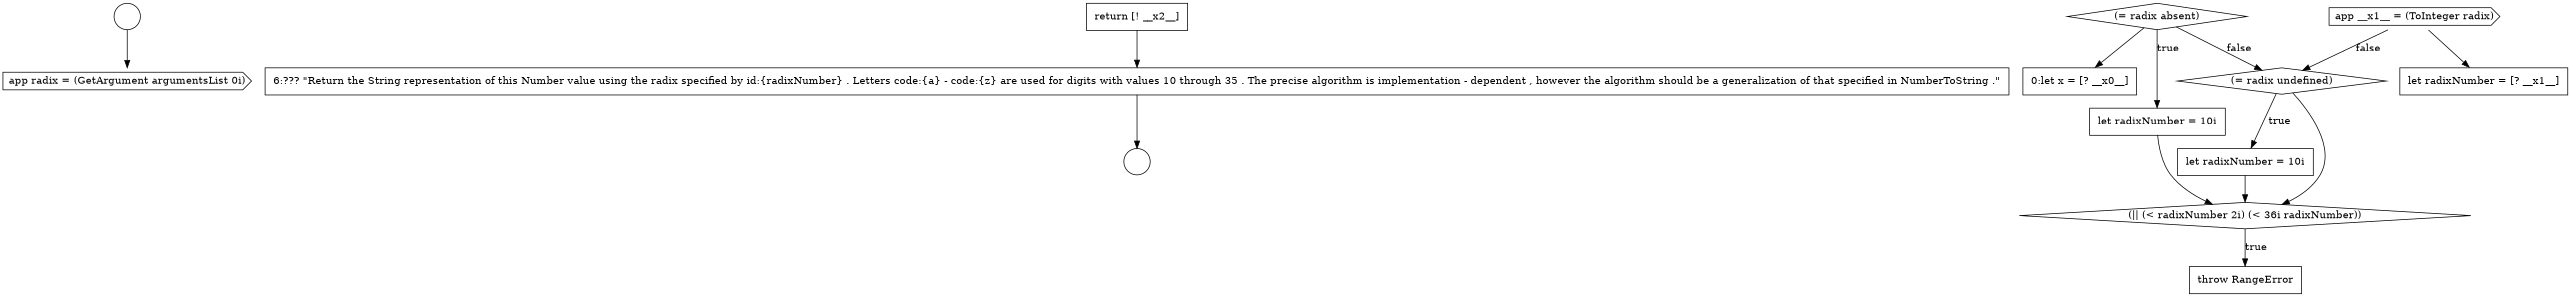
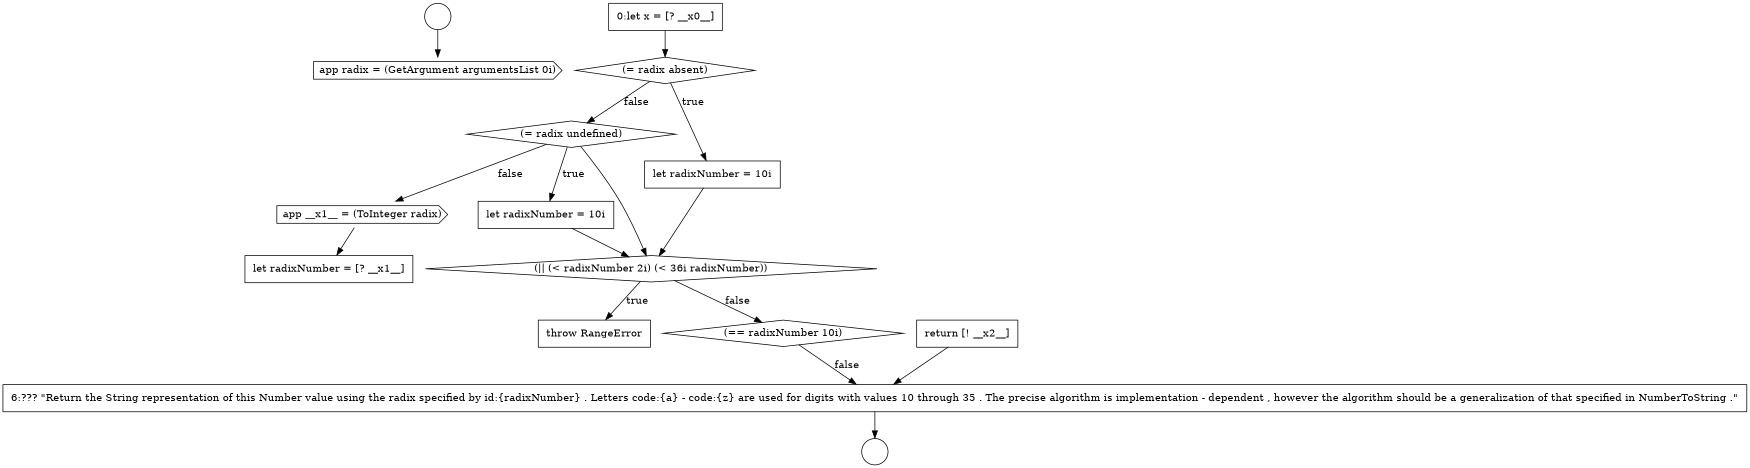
edge "(= radix absent)" -> "0:let x = [? __x0__]": reversed
edge "app __x1__ = (ToInteger radix)" -> "(= radix undefined)": reversed
node "(== radixNumber 10i)": added
